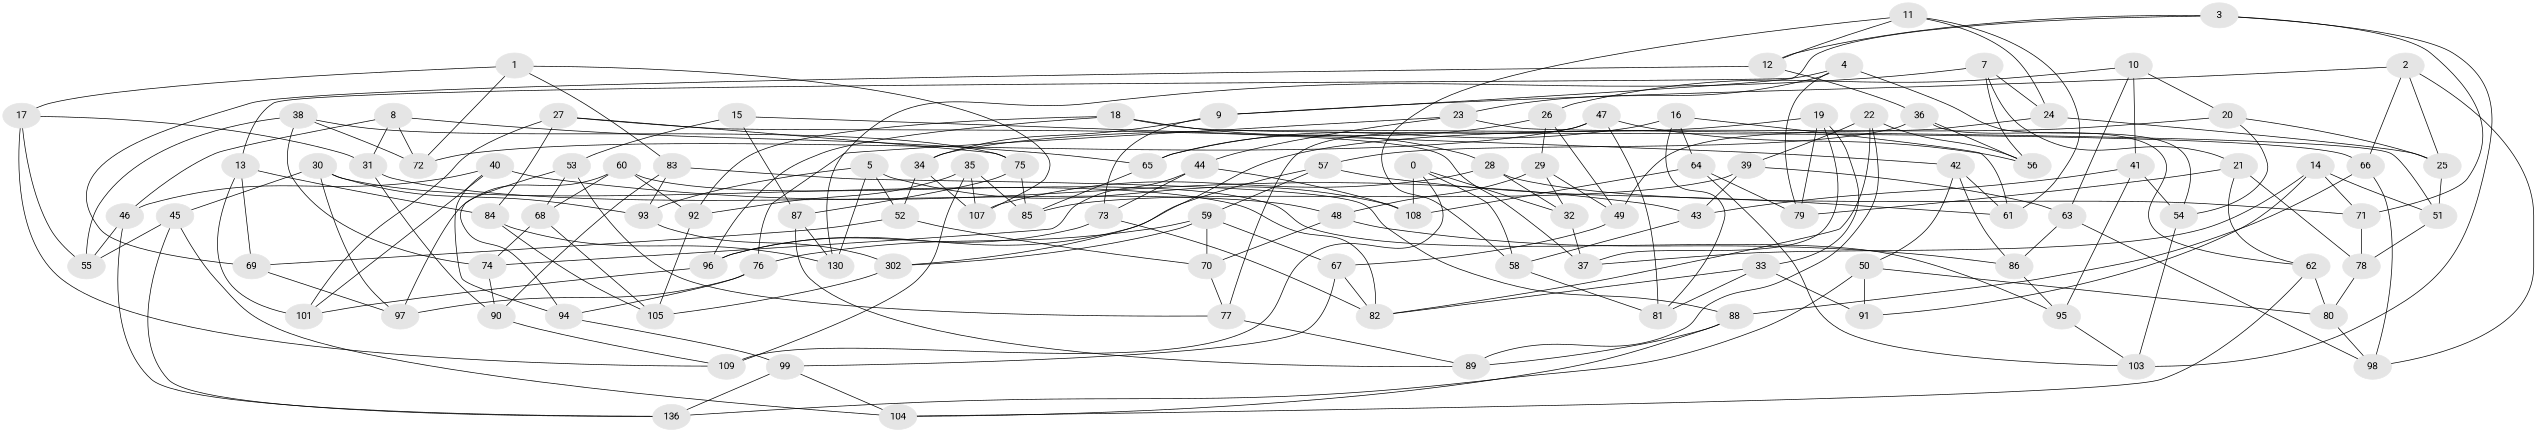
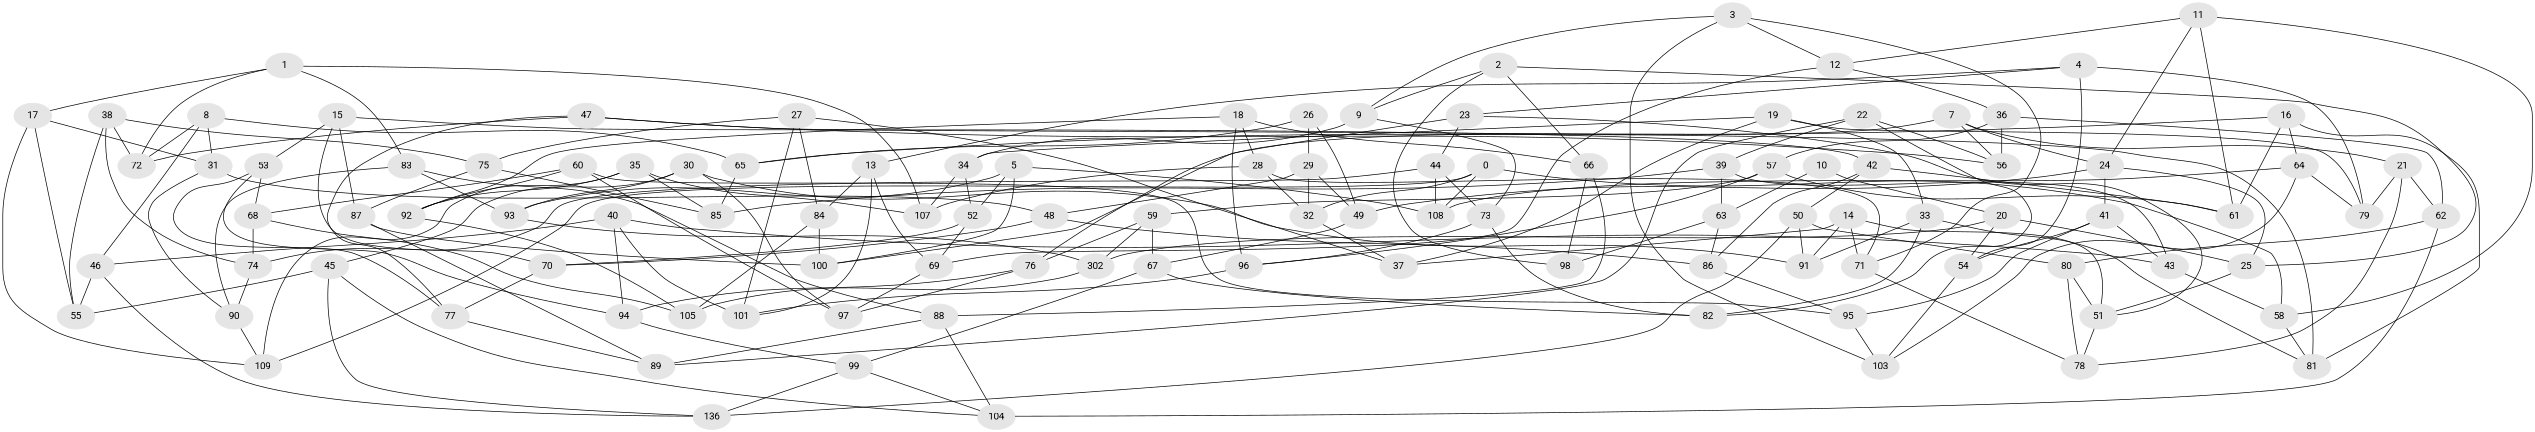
edge "10" -- "26": removed
edge "10" -- "41": now "24" -- "41"
edge "30" -- "82": now "30" -- "91"
edge "59" -- "70": now "15" -- "70"
node "130": label "130" -> "100"
edge "80" -- "98": now "80" -- "51"
